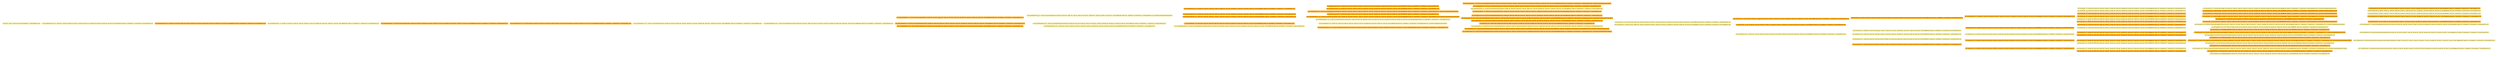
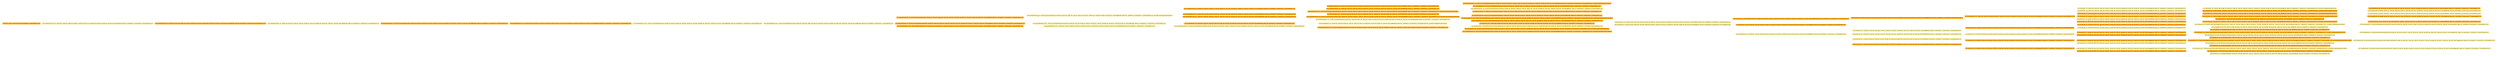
node "class = hierarchy": fillcolor khaki -> orange
